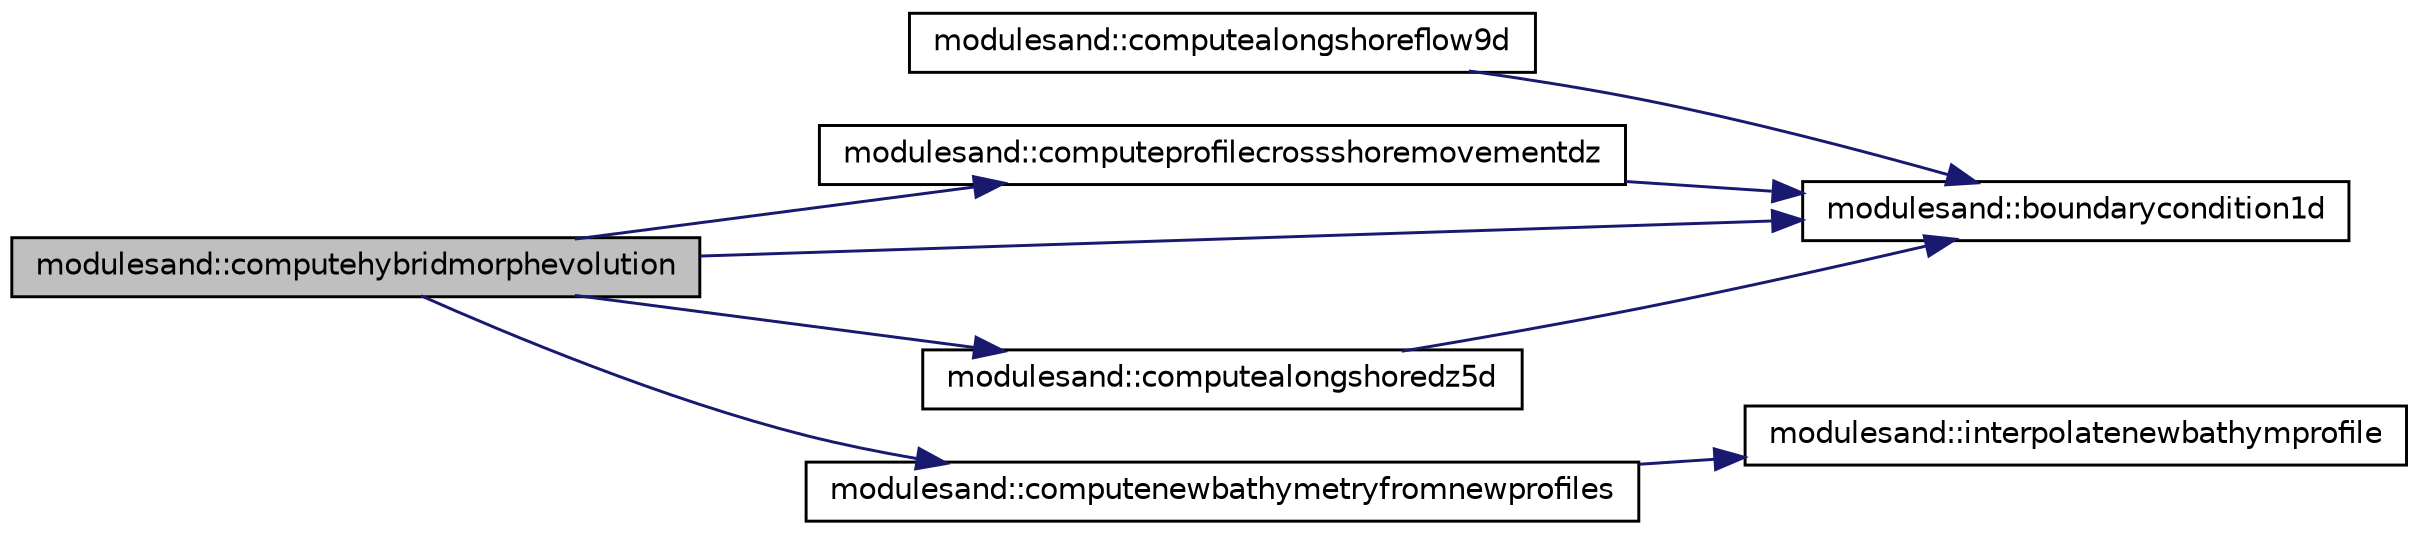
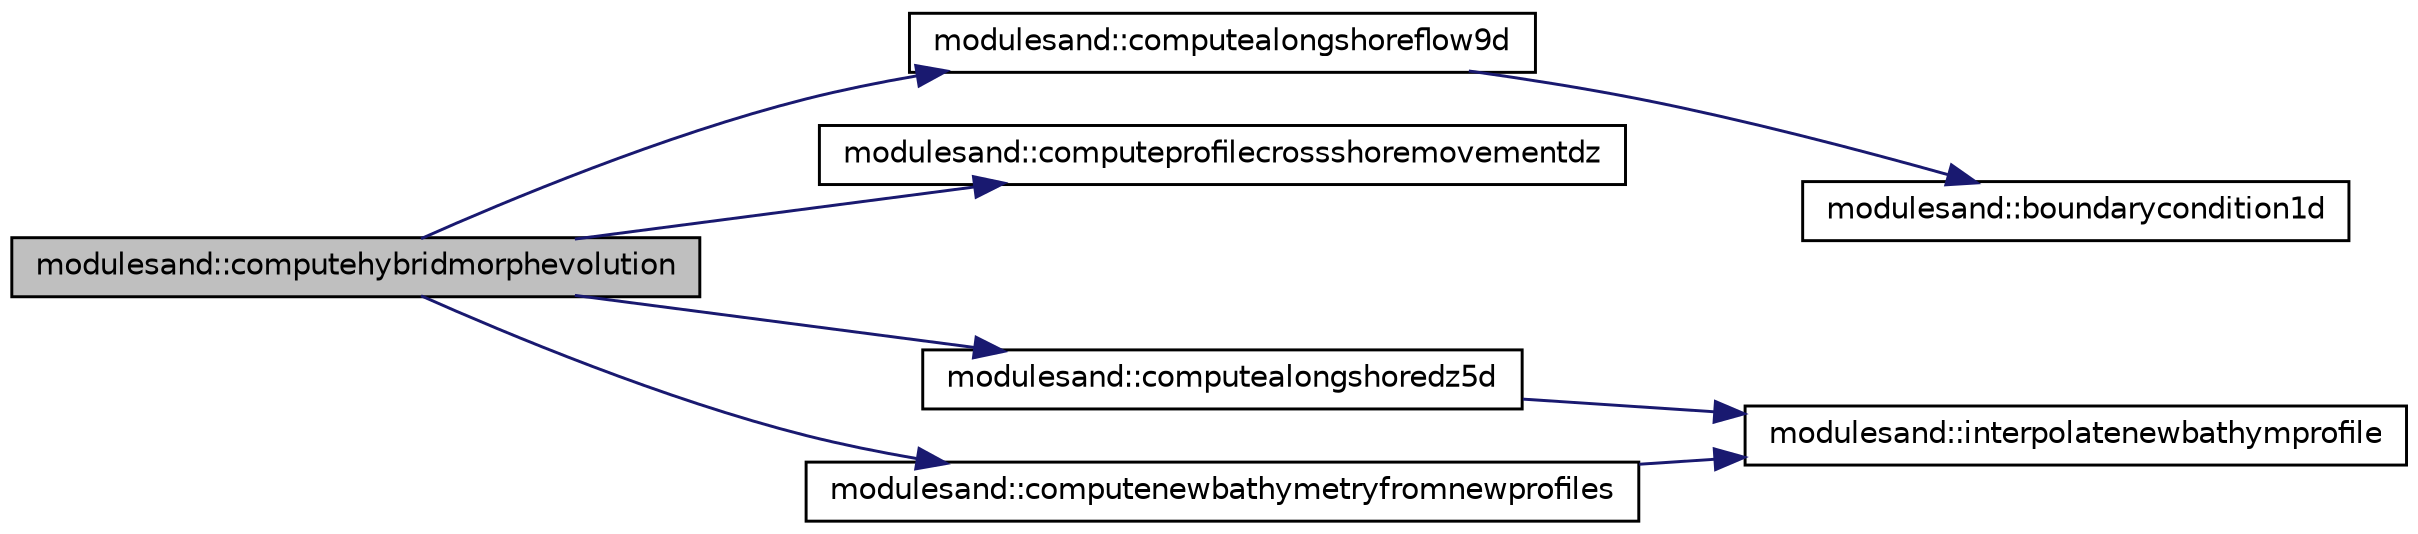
edge "modulesand::computeprofilecrossshoremovementdz" -> "modulesand::boundarycondition1d": removed
edge "modulesand::computehybridmorphevolution" -> "modulesand::boundarycondition1d": now "modulesand::computehybridmorphevolution" -> "modulesand::computealongshoreflow9d"
edge "modulesand::computealongshoredz5d" -> "modulesand::boundarycondition1d": now "modulesand::computealongshoredz5d" -> "modulesand::interpolatenewbathymprofile"
